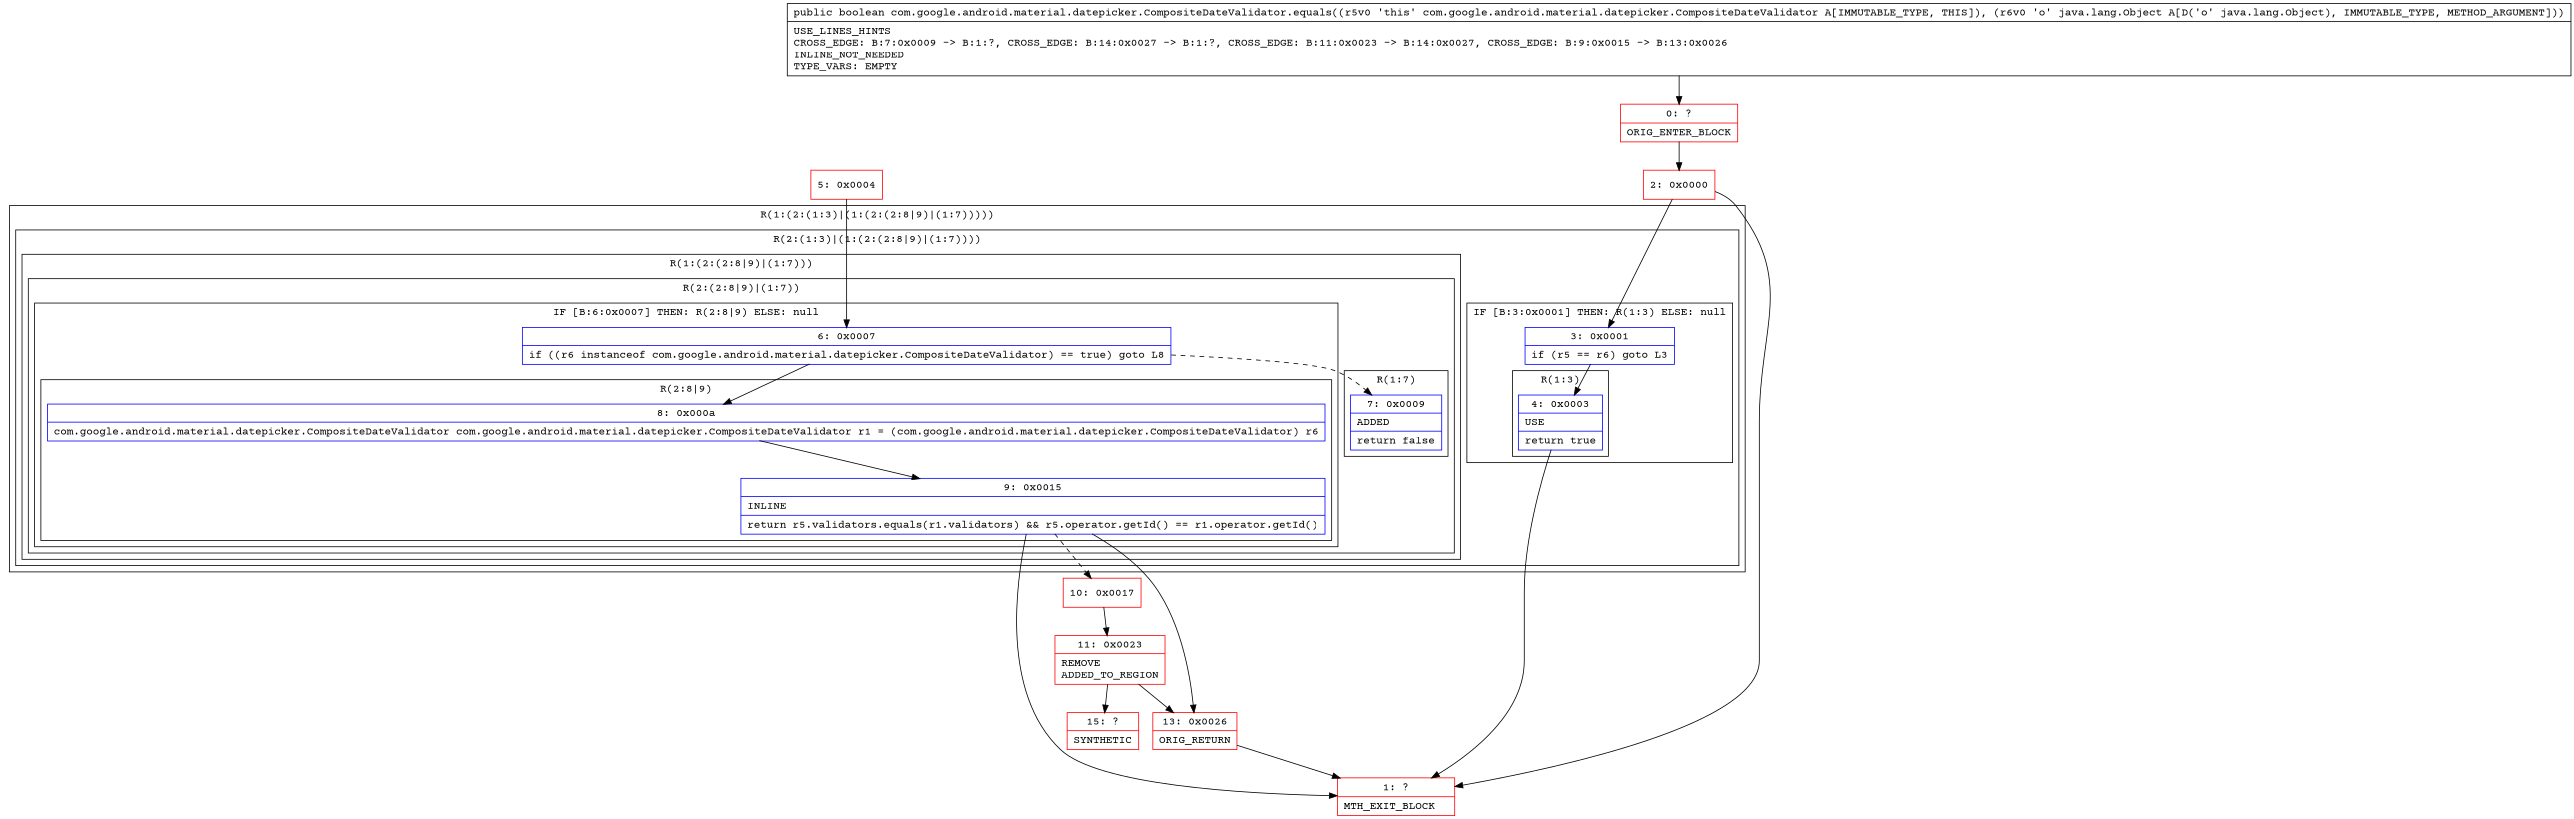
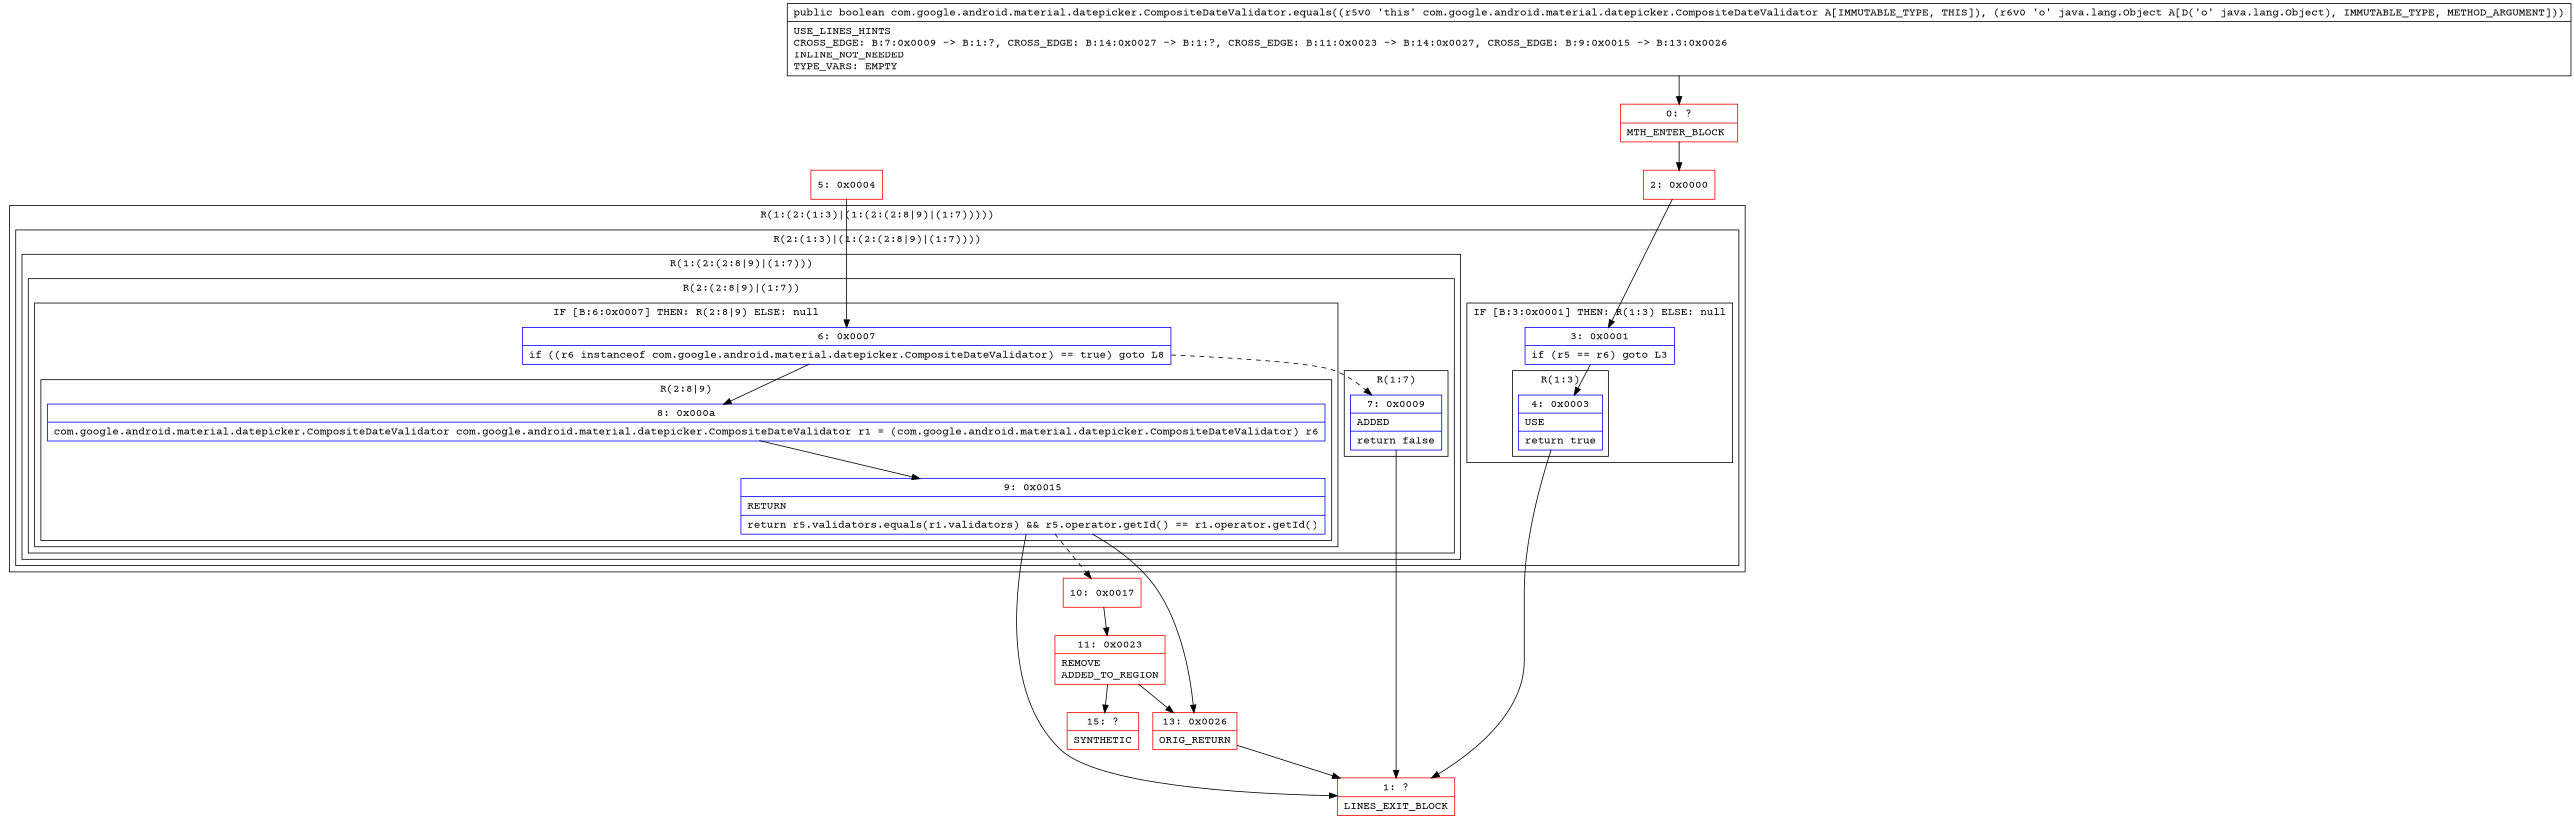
node "0: ?": text "ORIG_ENTER_BLOCK" -> "MTH_ENTER_BLOCK"
node "9: 0x0015": text "INLINE" -> "RETURN"
edge "2: 0x0000" -> "1: ?": now "7: 0x0009" -> "1: ?"
node "1: ?": text "MTH_EXIT_BLOCK" -> "LINES_EXIT_BLOCK"
